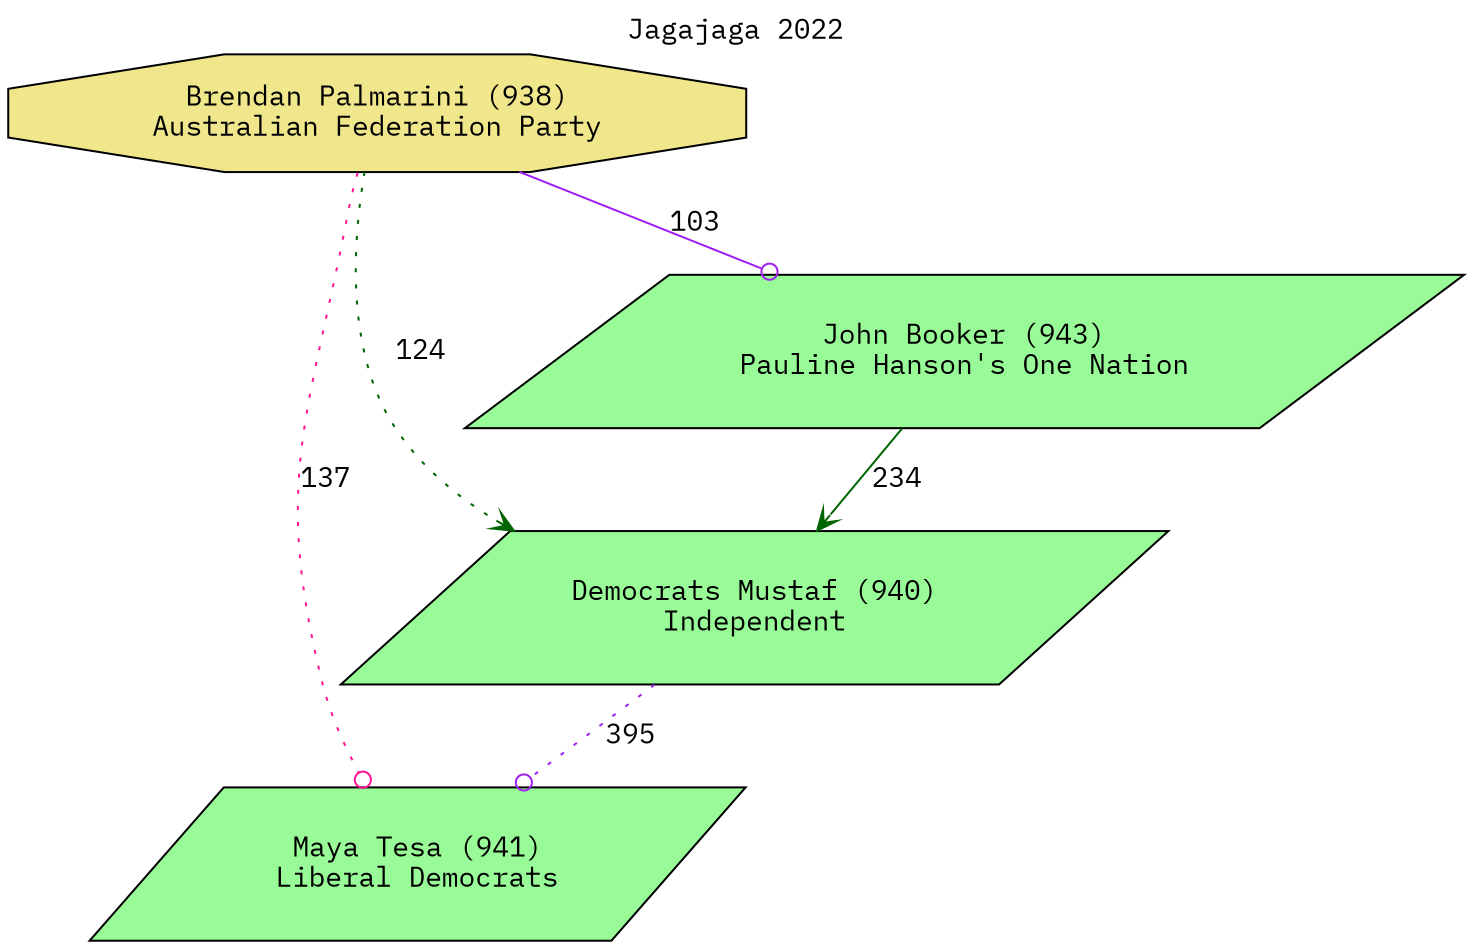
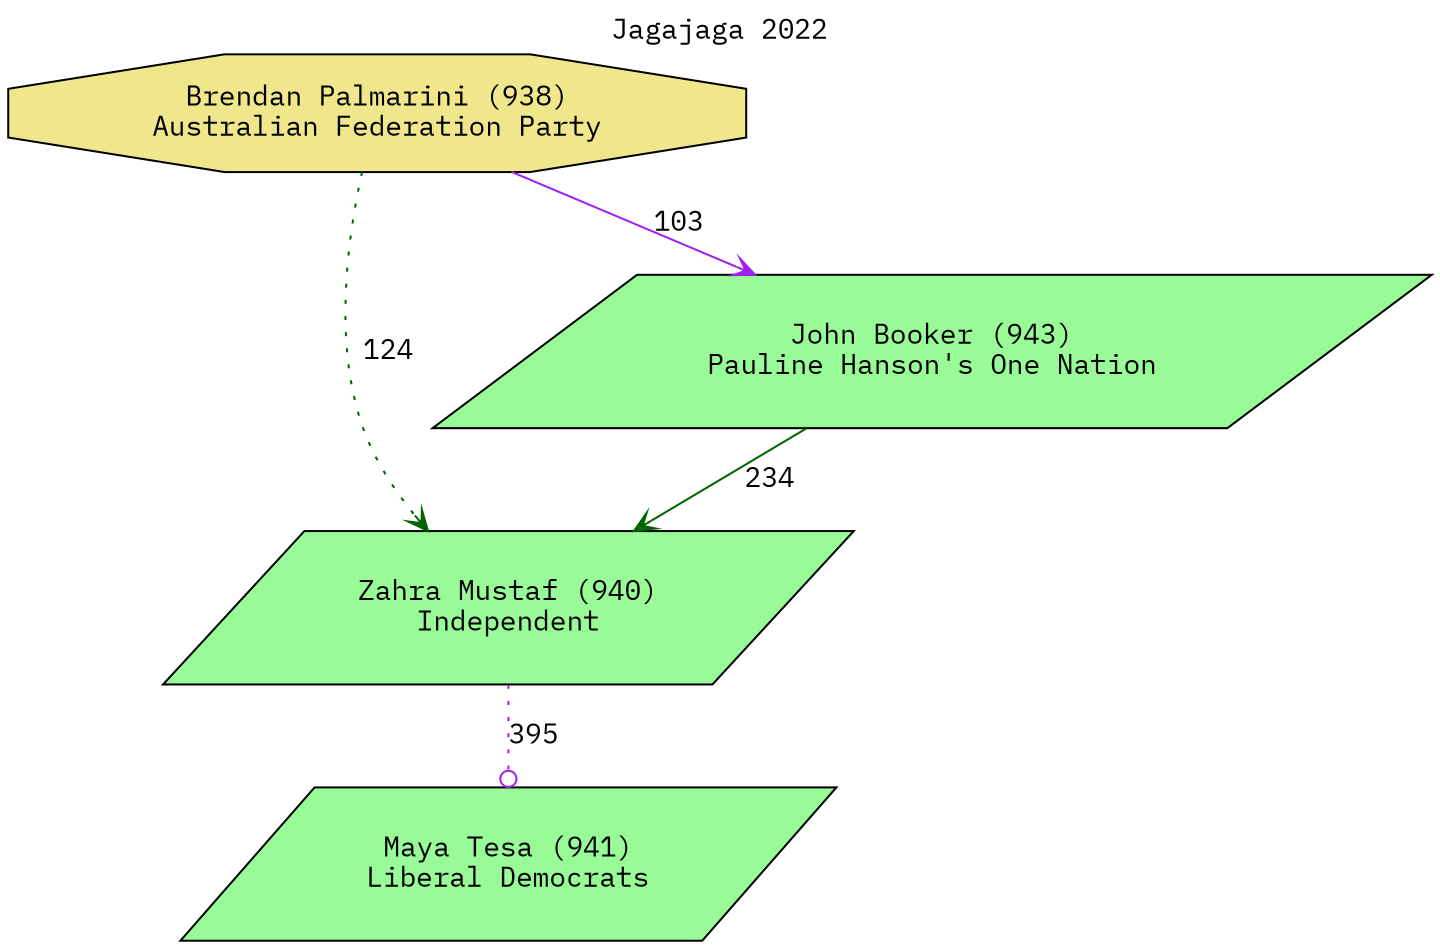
edge "Brendan Palmarini (938) Australian Federation Party" -> "John Booker (943) Pauline Hanson's One Nation": arrowhead odot -> vee
edge "Brendan Palmarini (938) Australian Federation Party" -> "Maya Tesa (941) Liberal Democrats": removed, label "137"
node "Democrats Mustaf (940) Independent": label "Democrats Mustaf (940) Independent" -> "Zahra Mustaf (940) Independent"
